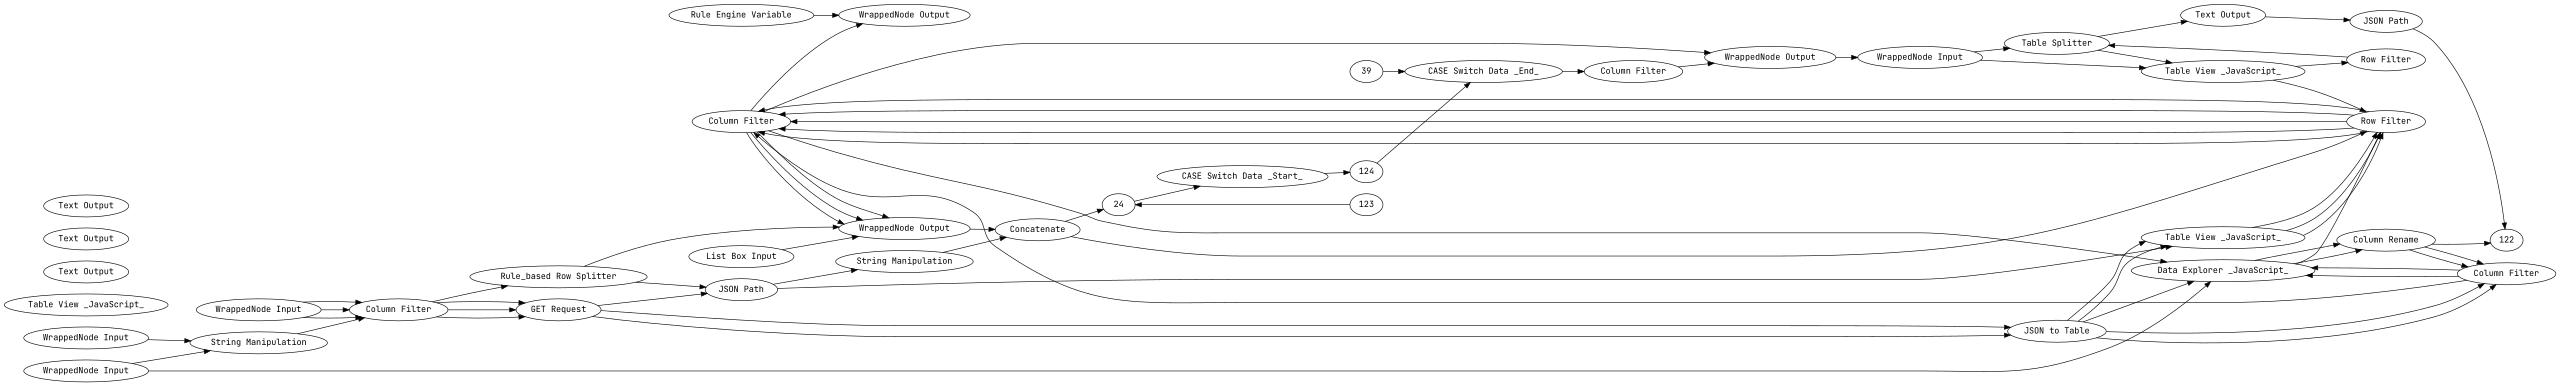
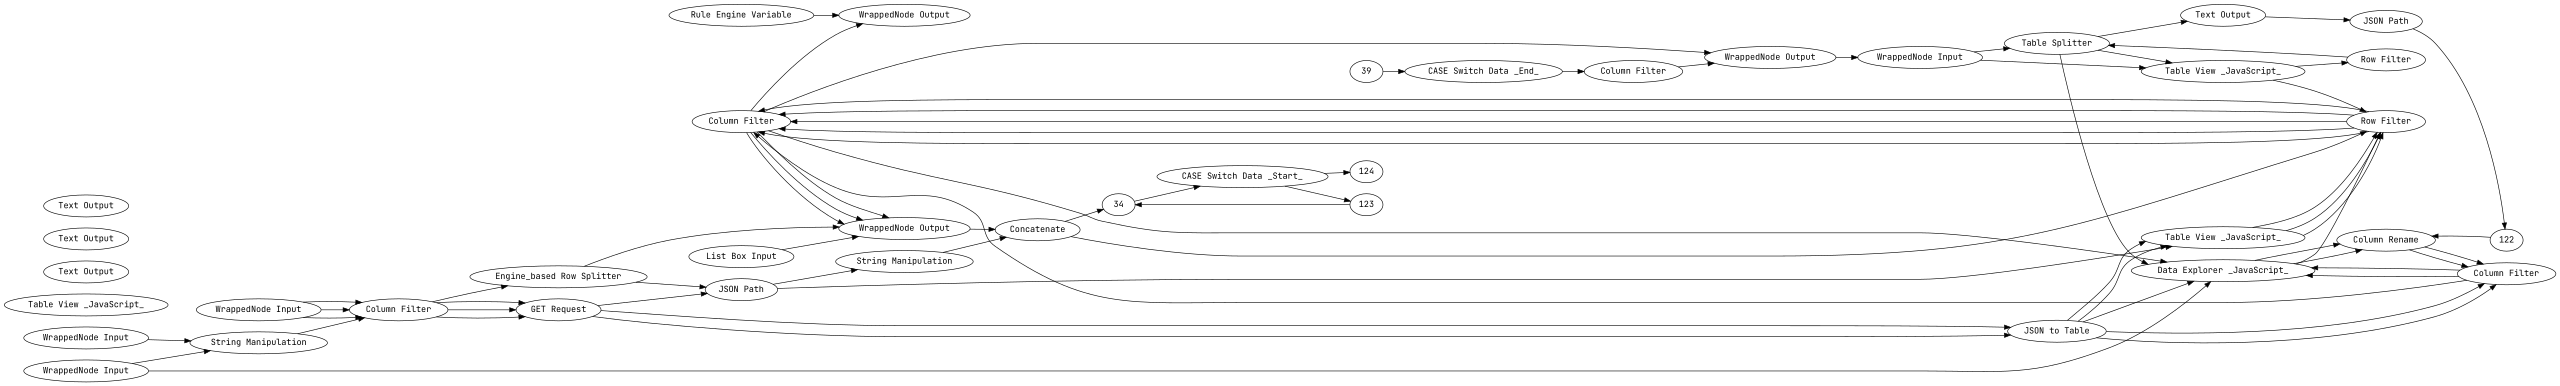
edge "124" -> "CASE Switch Data _End_": removed
edge "Table Splitter" -> "Data Explorer _JavaScript_": added
edge "CASE Switch Data _Start_" -> "123": added
node "24": label "24" -> "34"
edge "Column Rename" -> "122": reversed
node "Rule_based Row Splitter": label "Rule_based Row Splitter" -> "Engine_based Row Splitter"
